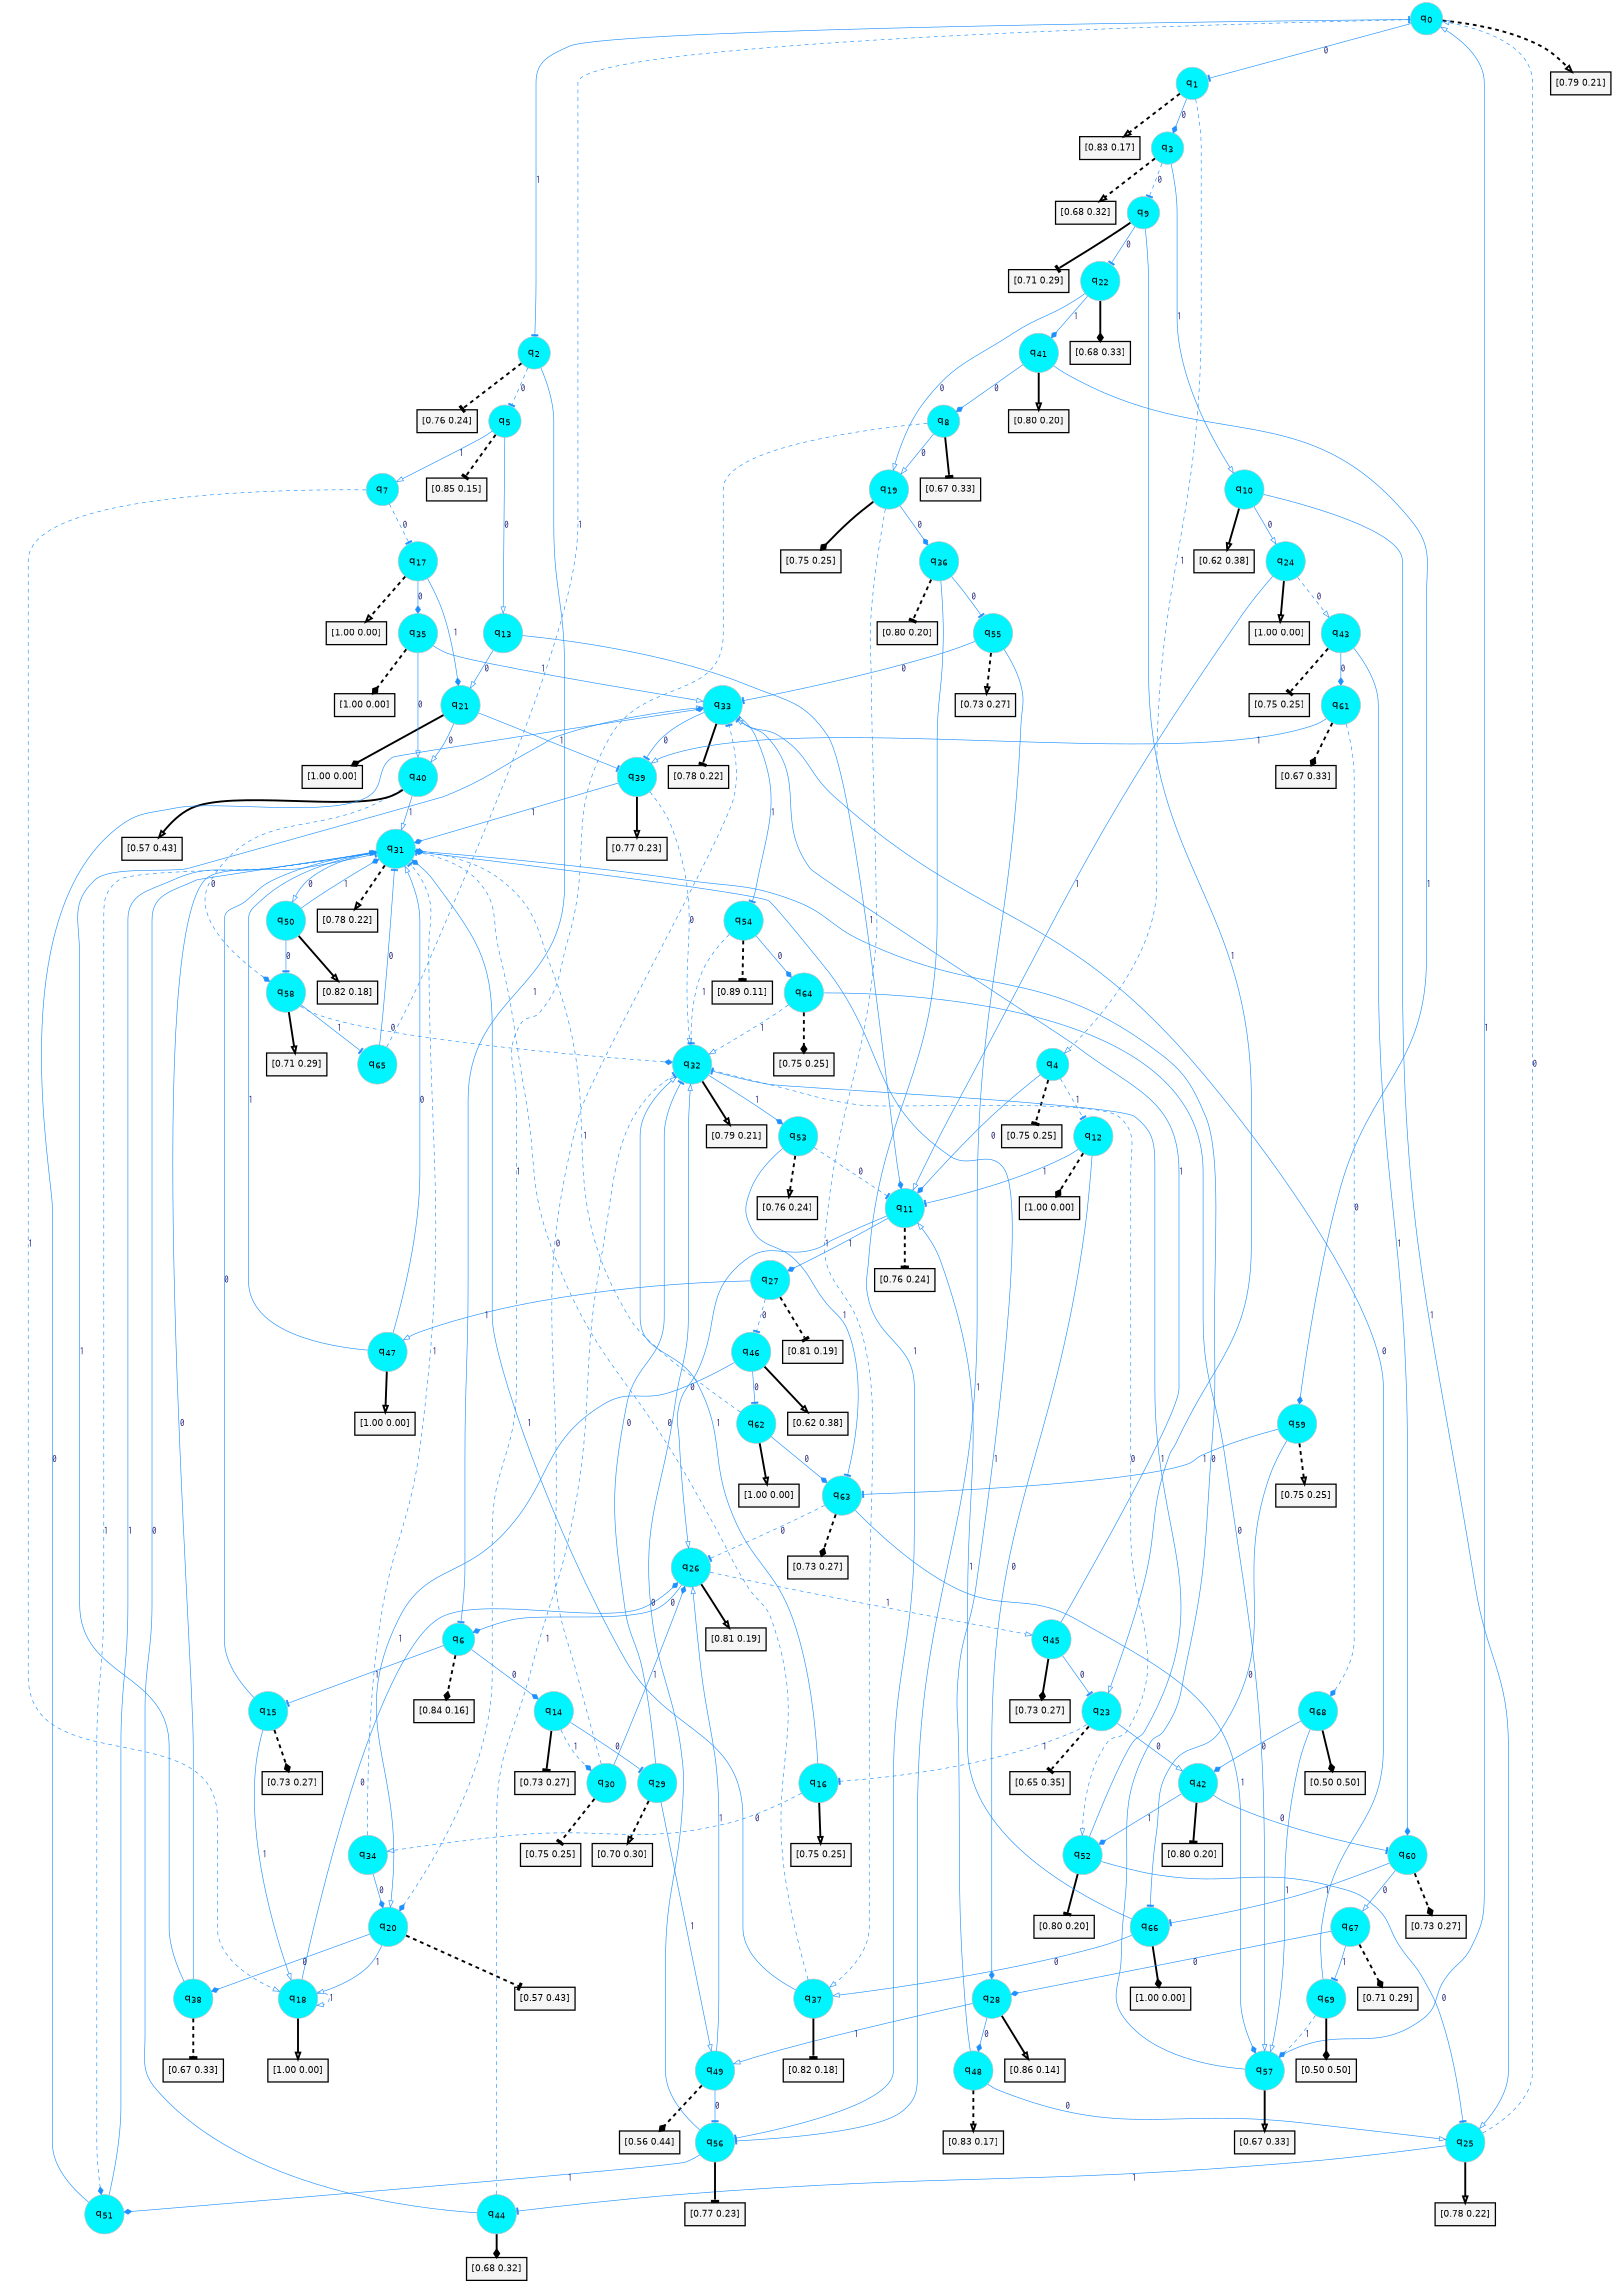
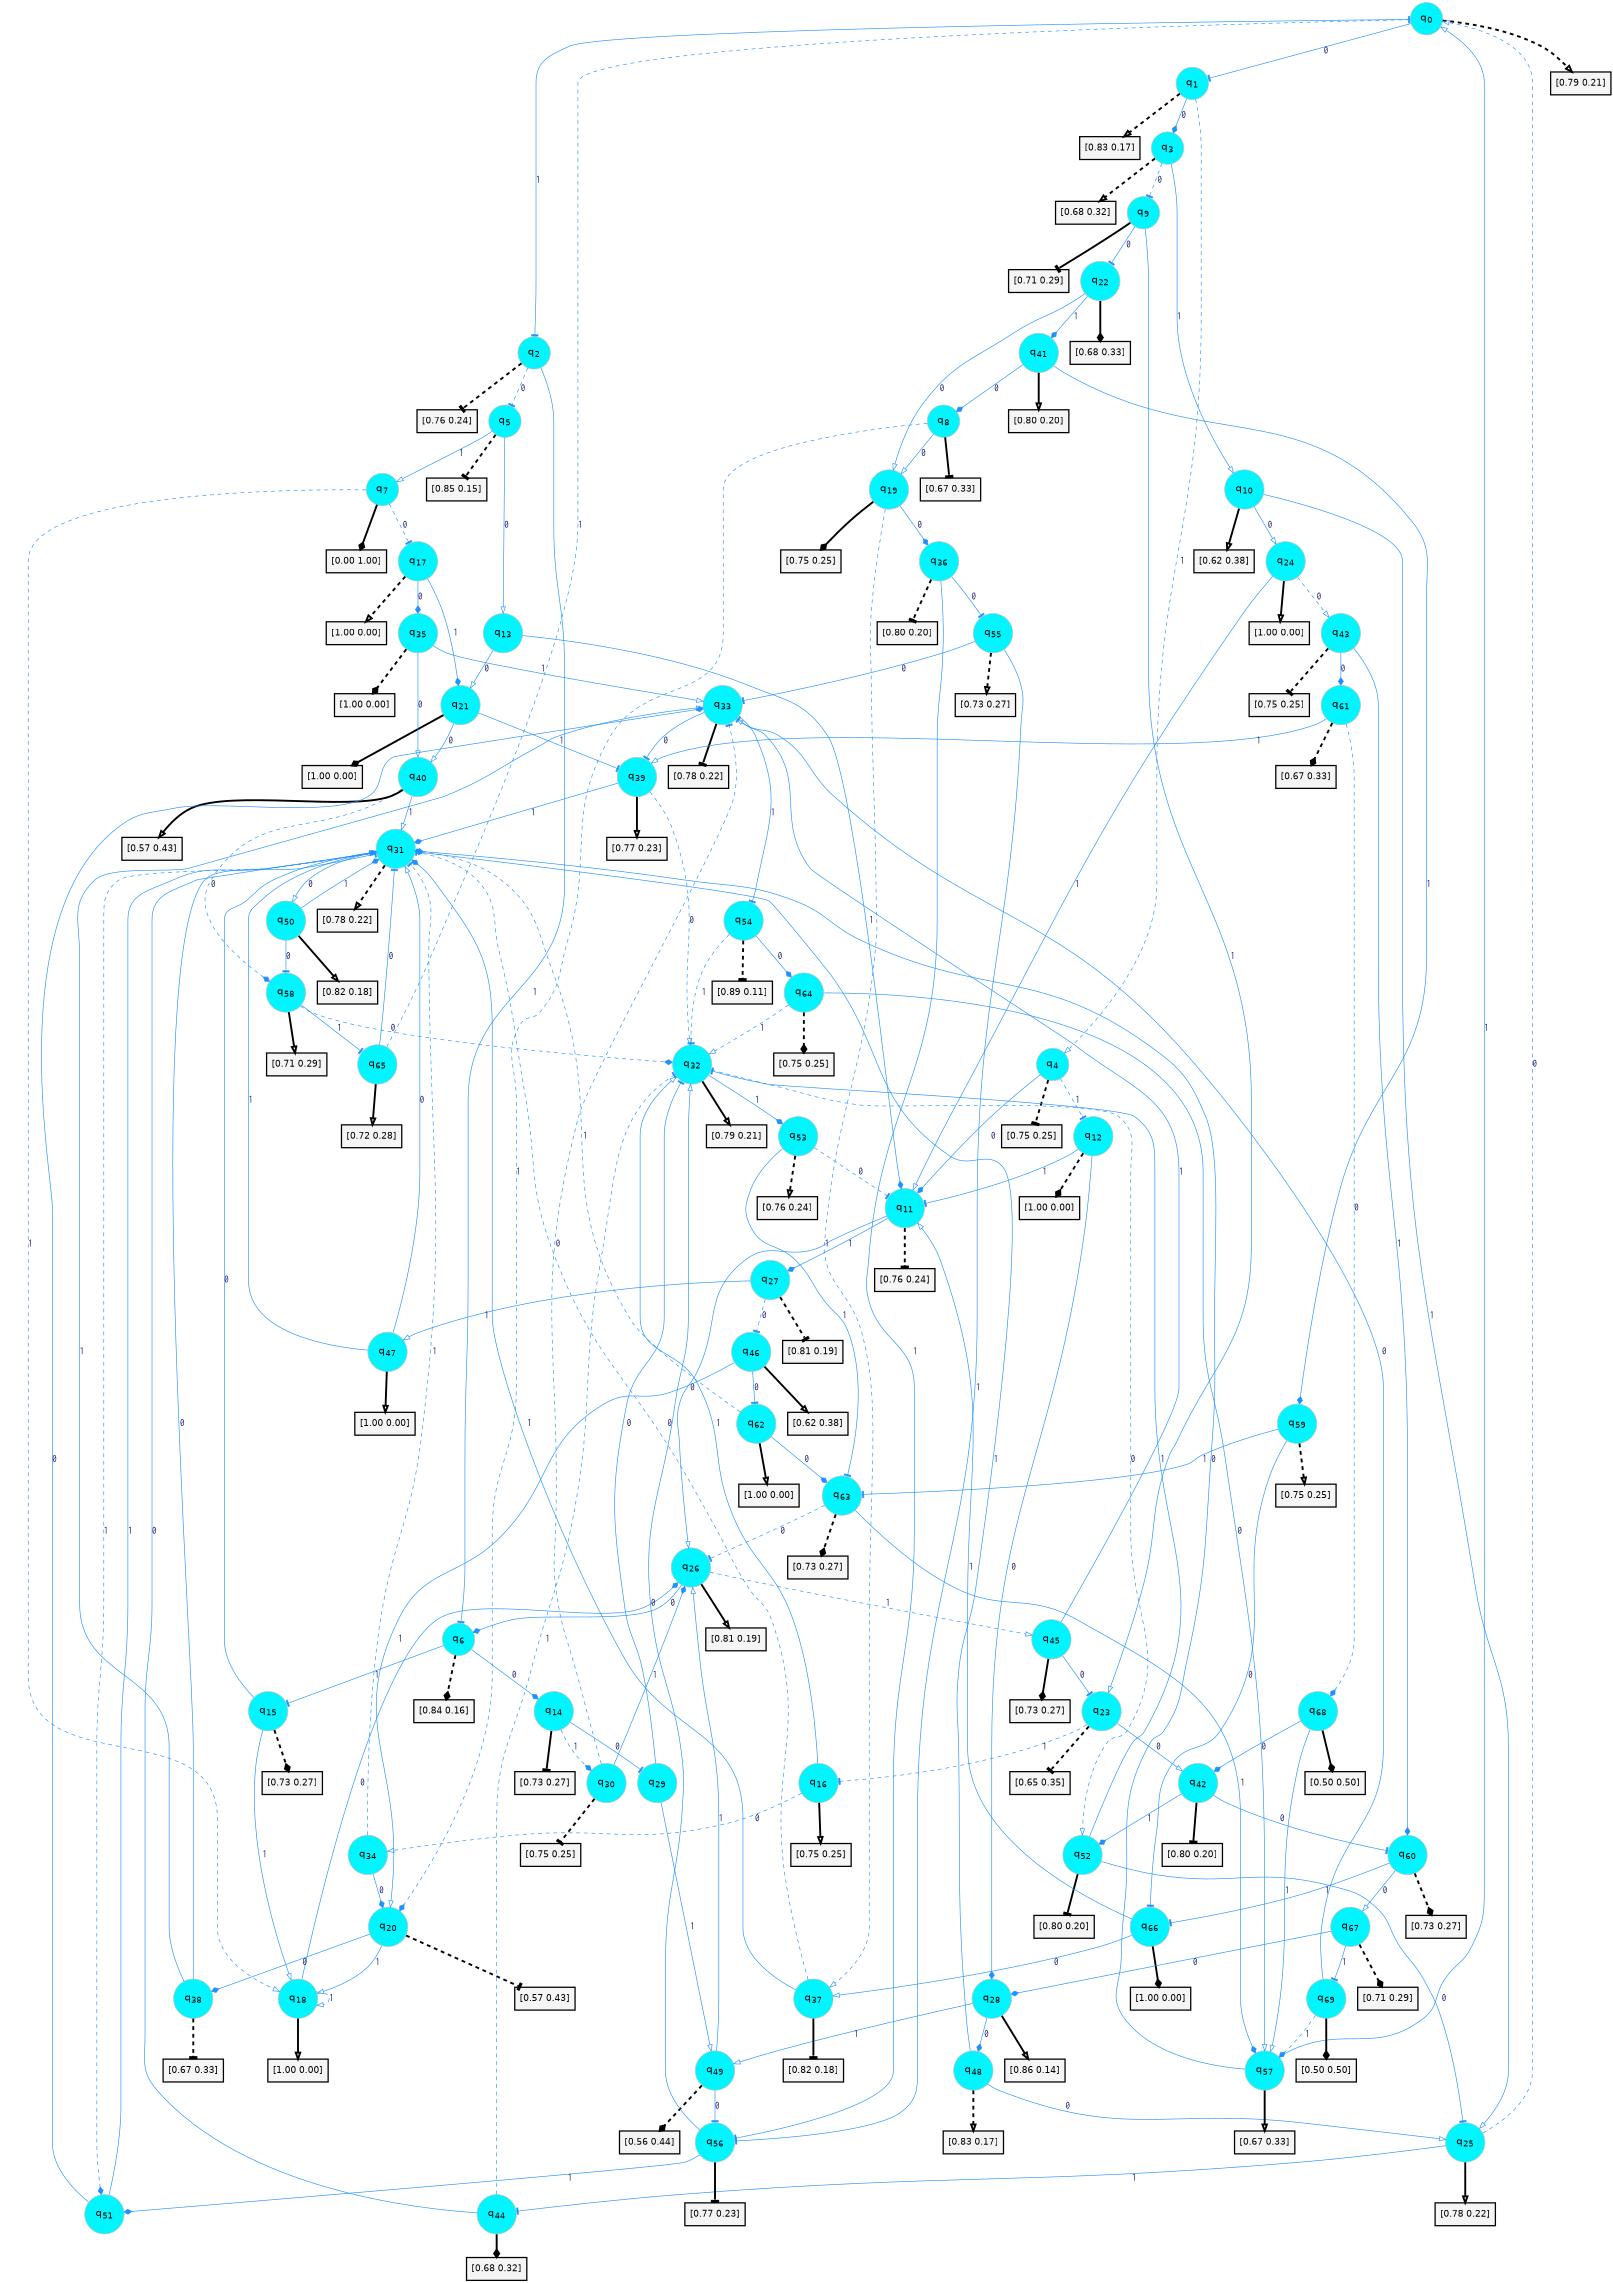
node "[0.00 1.00]": added
node "[0.72 0.28]": added
node "[0.70 0.30]": removed
